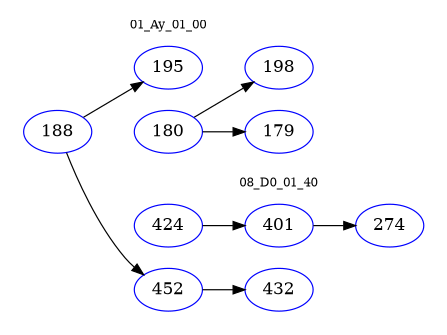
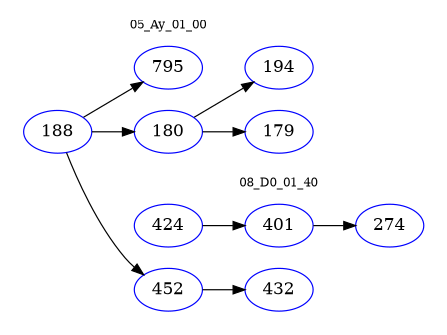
cluster "01_Ay_01_00": label "01_Ay_01_00" -> "05_Ay_01_00"
node "195": label "195" -> "795"
node "198": label "198" -> "194"
edge "188" -> "180": added
